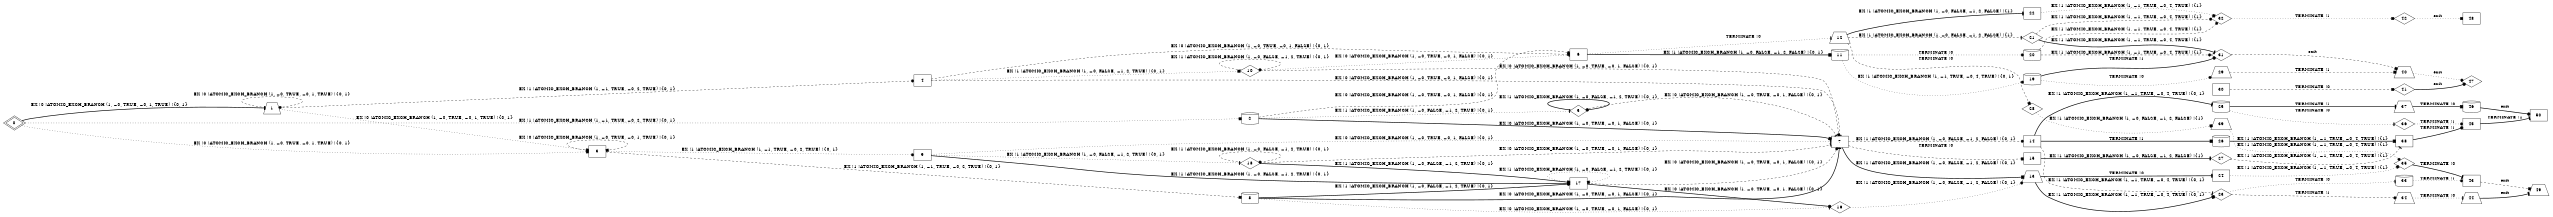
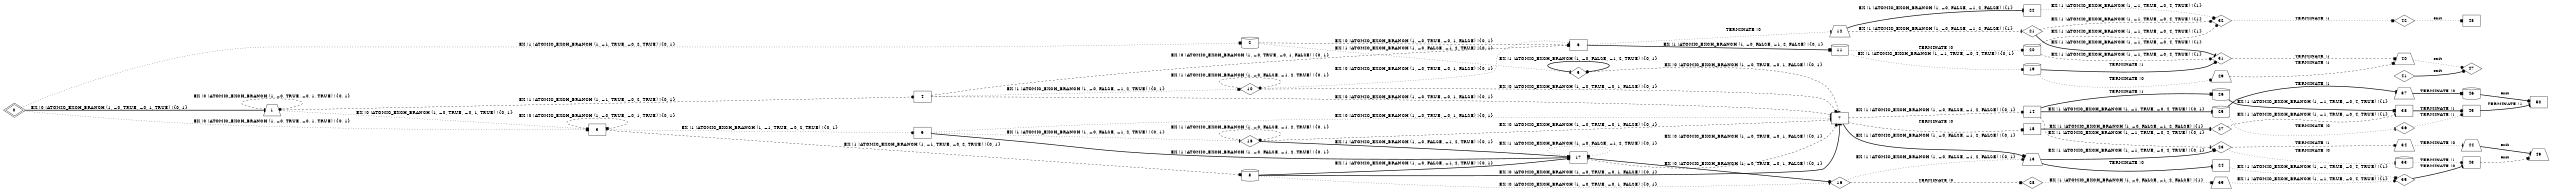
edge "31" -> "40": label "exit" -> "TERMINATE !1"
edge "12" -> "28": now "16" -> "28"
node "30": removed
edge "2" -> "7": removed, label "EX !0 !ATOMIC_EXCH_BRANCH (1, +0, TRUE, +0, 1, FALSE) !{0, 1}"
